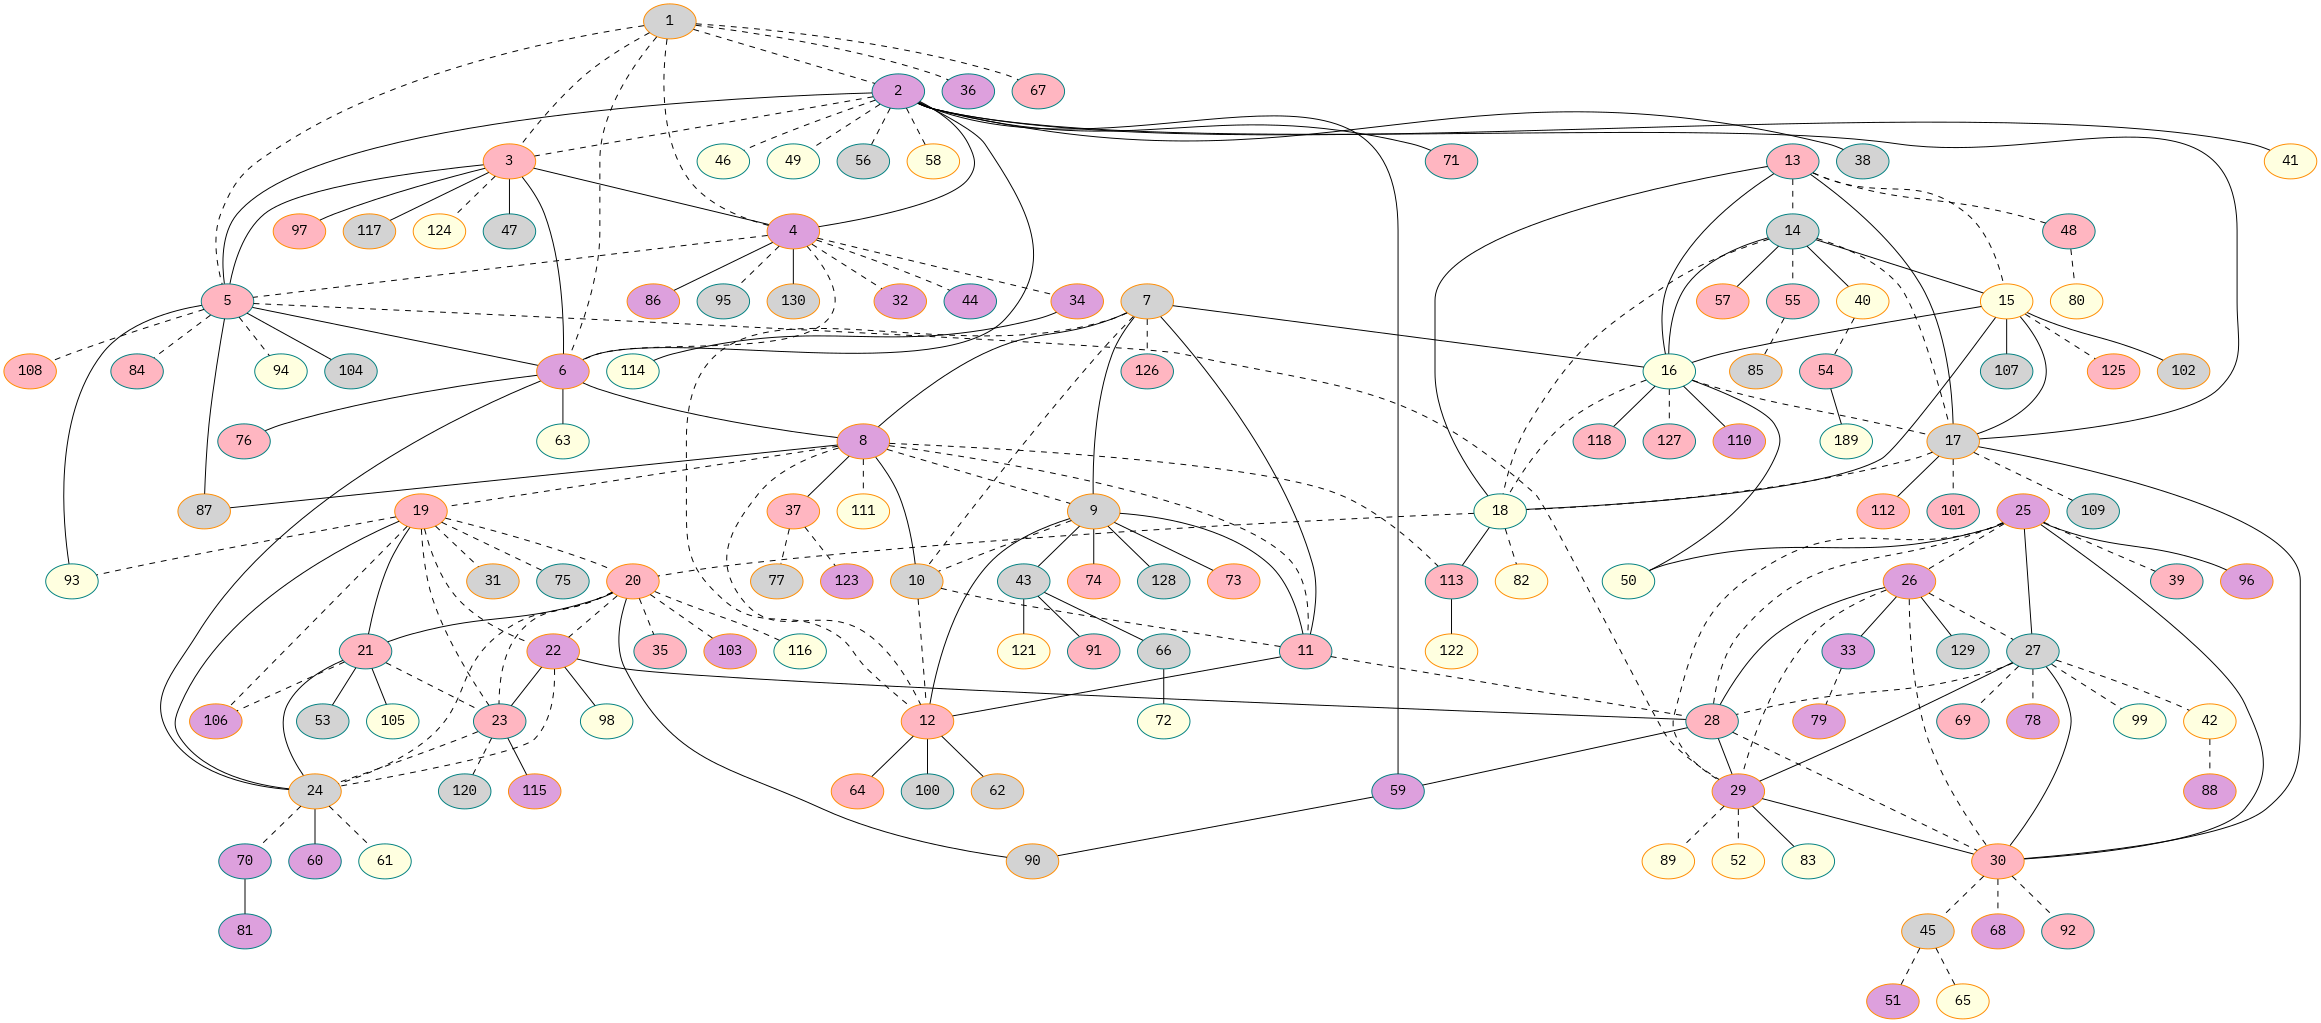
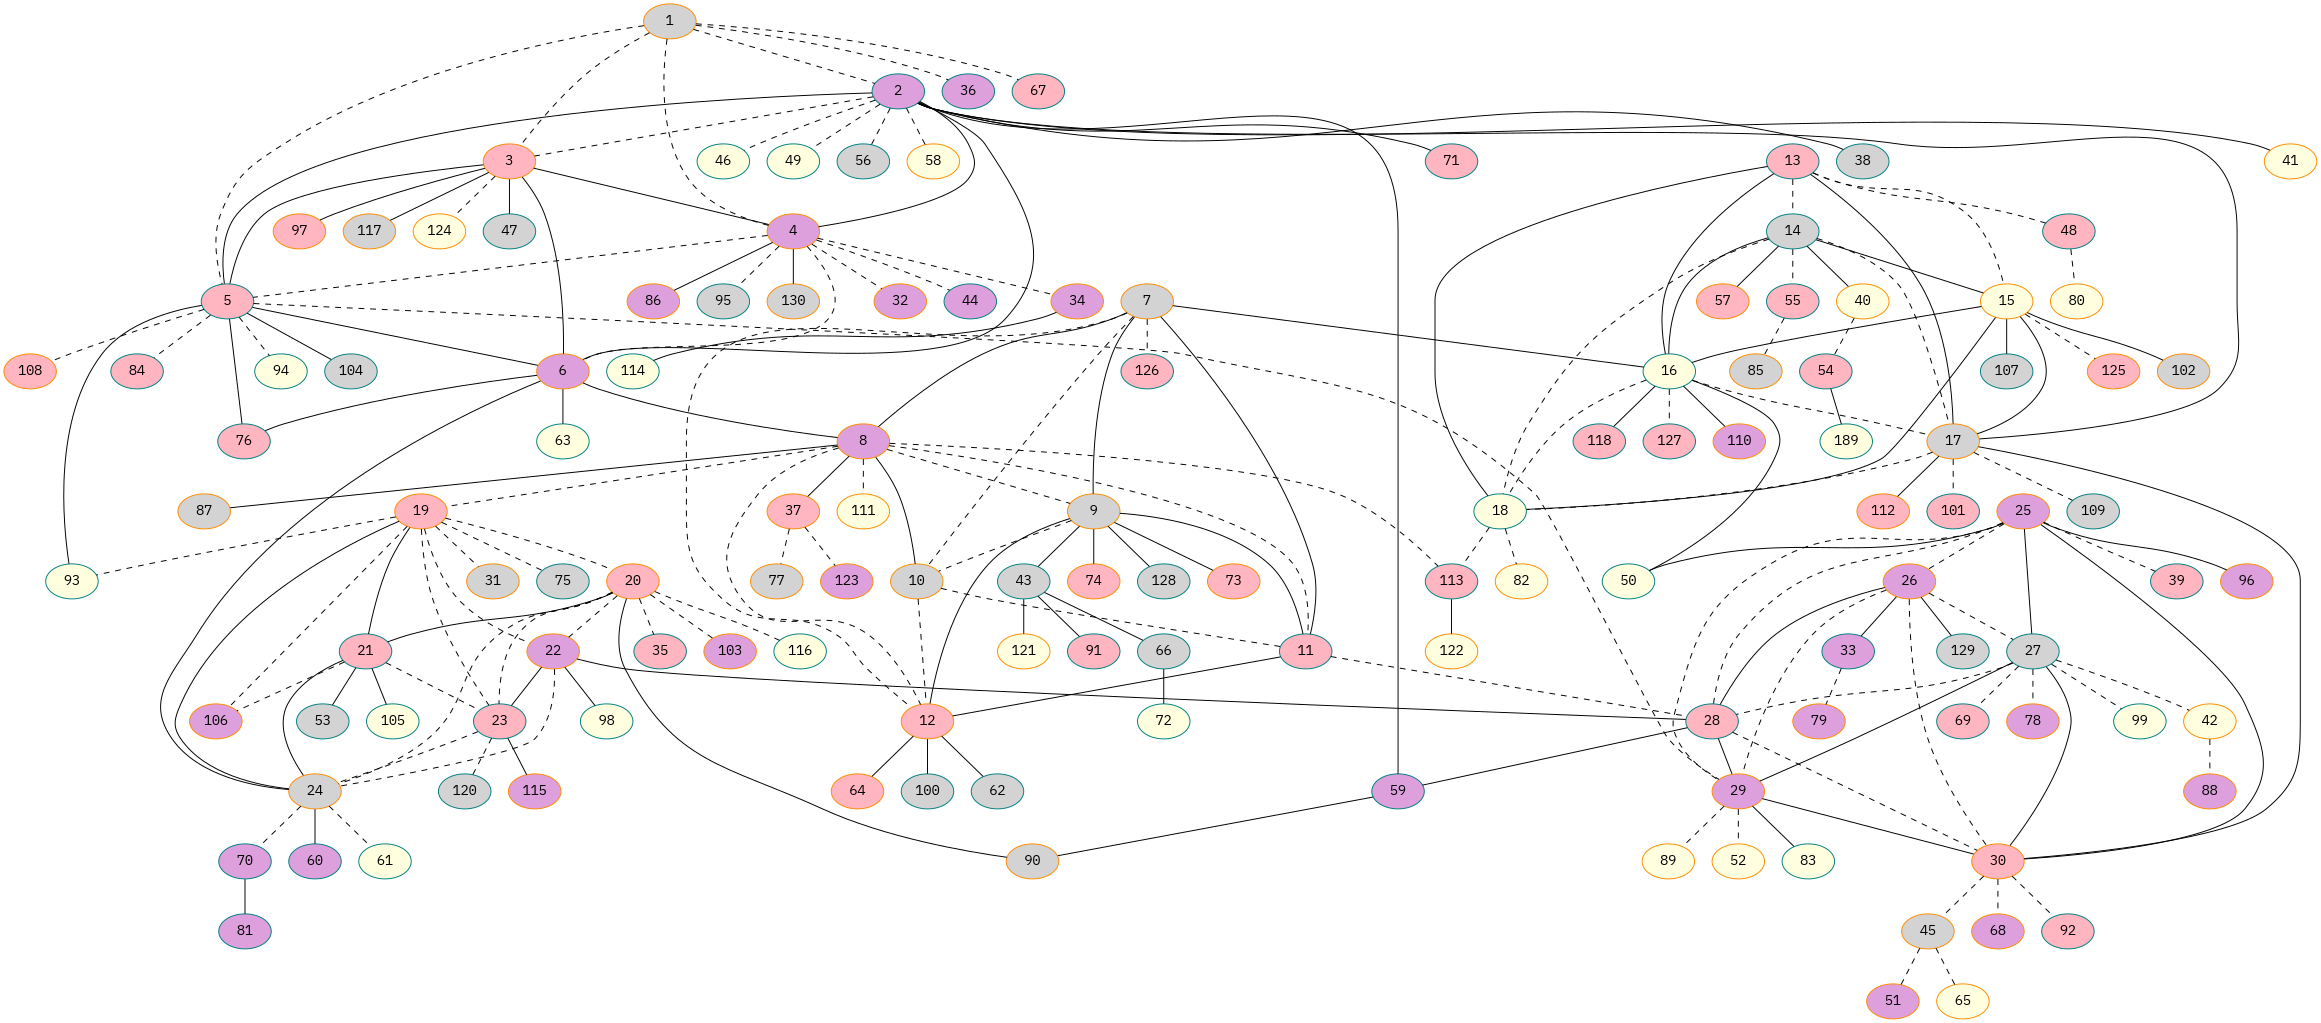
edge "1" -- "6": removed
edge "5" -- "87": now "5" -- "76"
edge "18" -- "20": removed
edge "18" -- "113": style solid -> dashed
node "62": color darkorange -> teal
